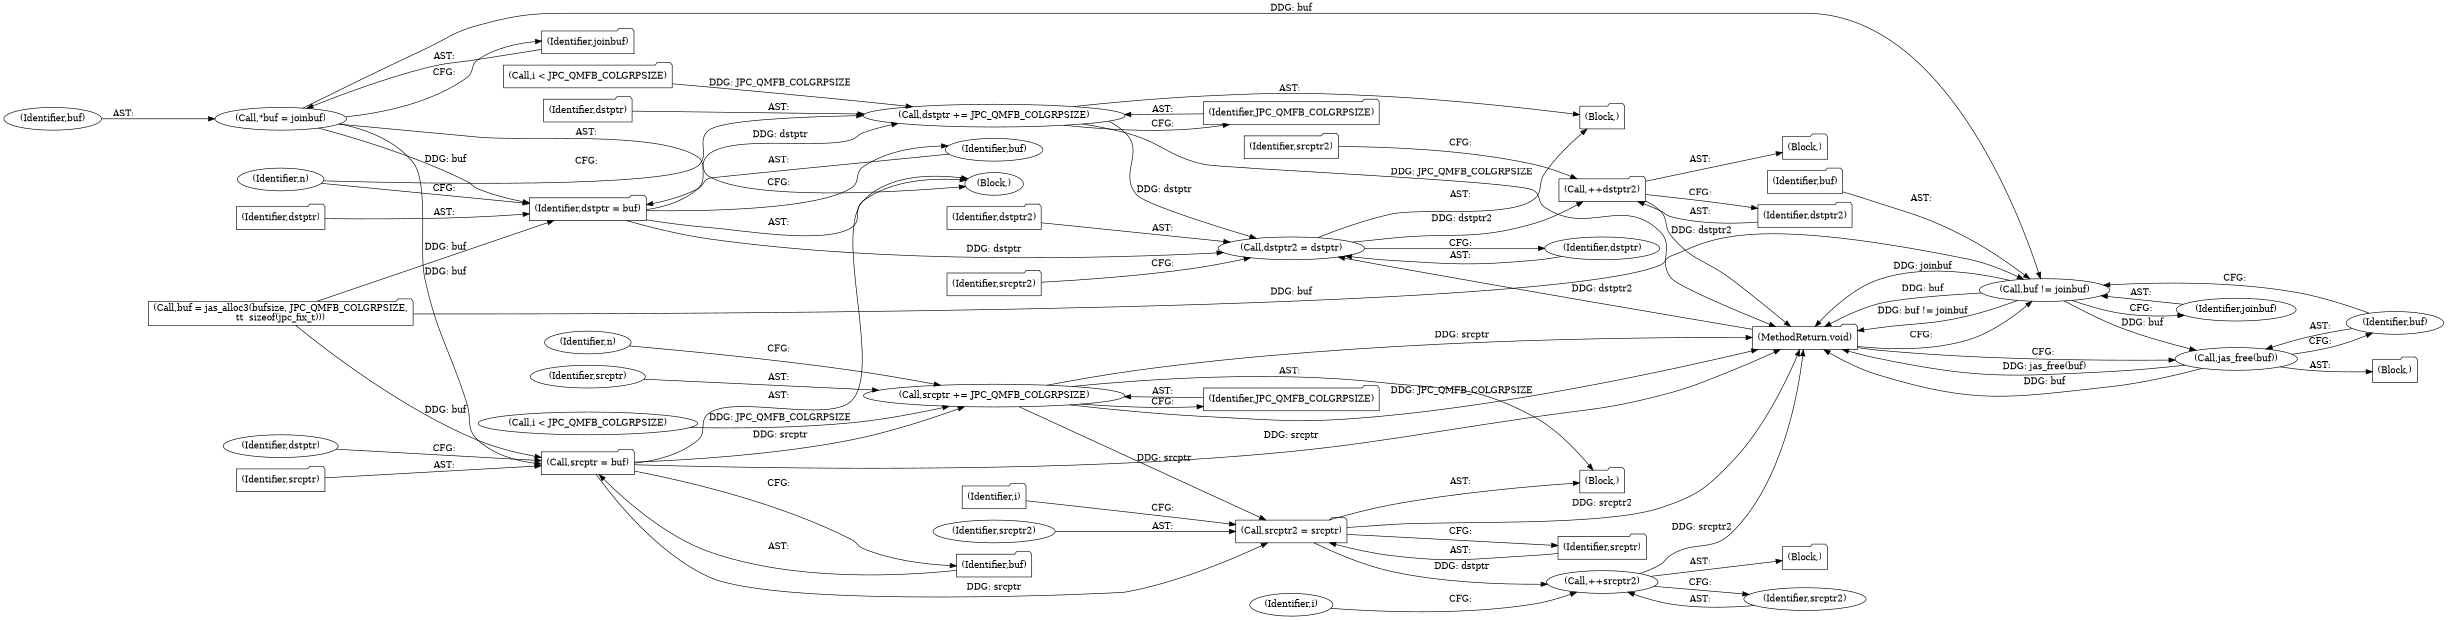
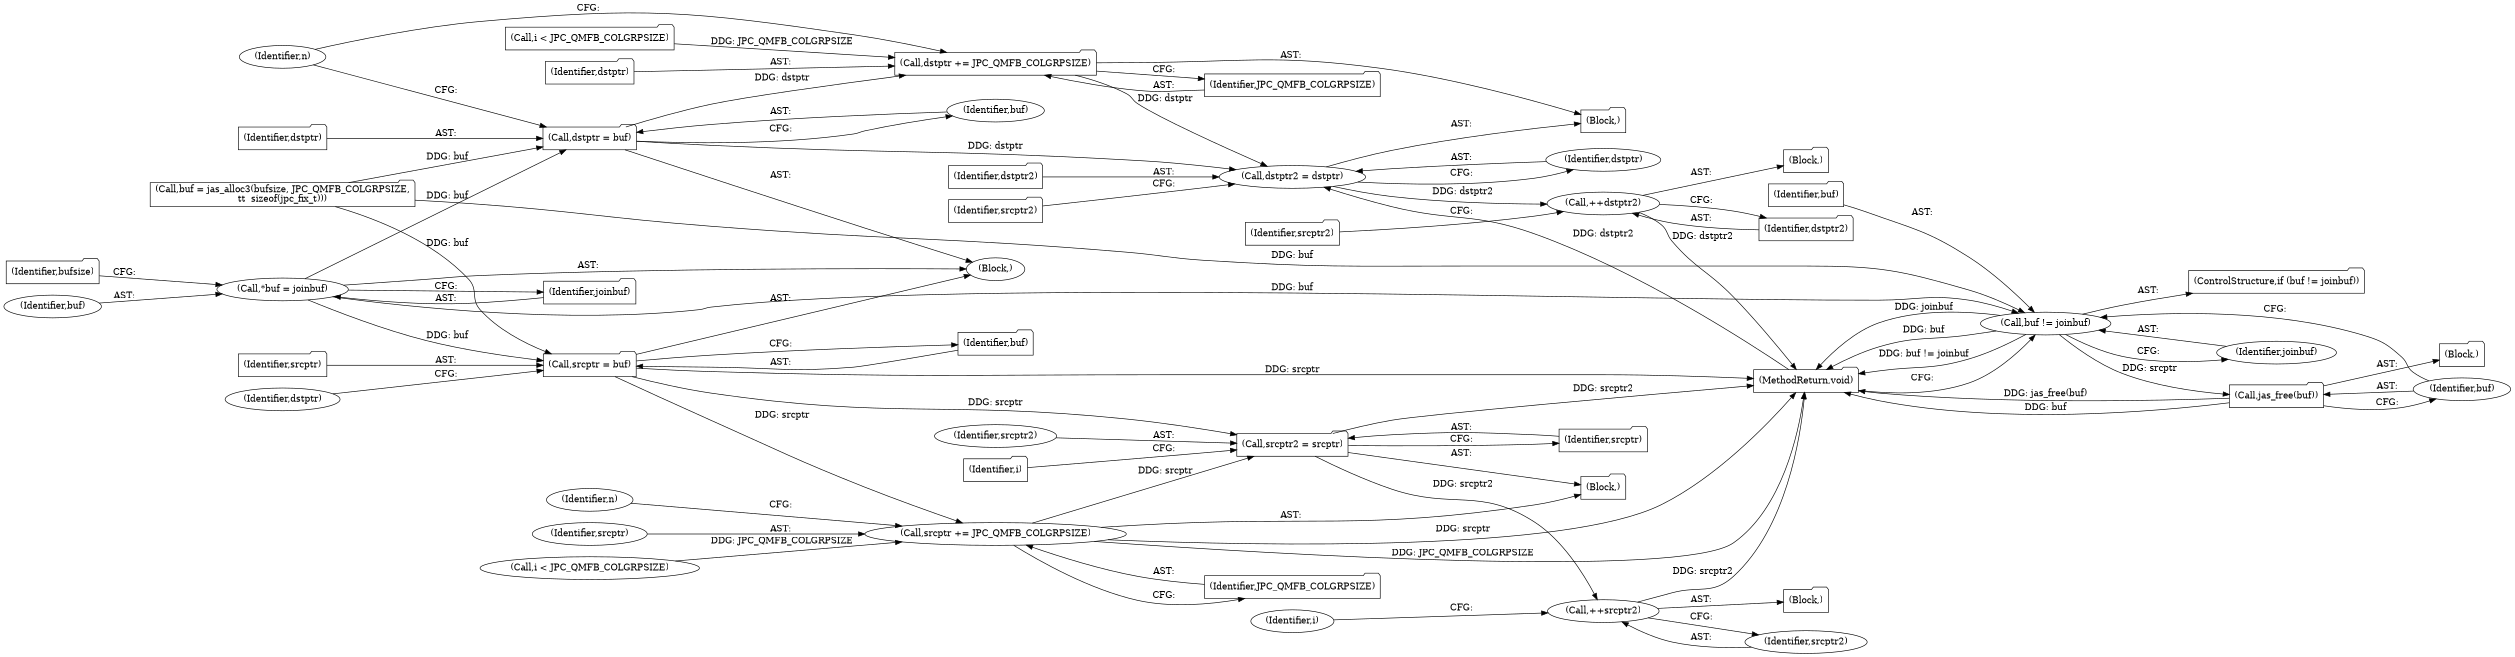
node "(Call,dstptr += JPC_QMFB_COLGRPSIZE)": shape ellipse -> folder
edge "(Call,dstptr += JPC_QMFB_COLGRPSIZE)" -> "(MethodReturn,void)": removed, label "DDG: JPC_QMFB_COLGRPSIZE"
node "(Call,++dstptr2)": shape folder -> ellipse
node "(Identifier,dstptr = buf)": label "(Identifier,dstptr = buf)" -> "(Call,dstptr = buf)"
node "(Identifier,bufsize)": added
node "(ControlStructure,if (buf != joinbuf))": added
edge "(Call,buf != joinbuf)" -> "(Call,jas_free(buf))": label "DDG: buf" -> "DDG: srcptr"
edge "(MethodReturn,void)" -> "(Call,jas_free(buf))": removed, label "CFG:"
node "(Call,jas_free(buf))": shape ellipse -> folder
edge "(Call,srcptr2 = srcptr)" -> "(Call,++srcptr2)": label "DDG: dstptr" -> "DDG: srcptr2"
